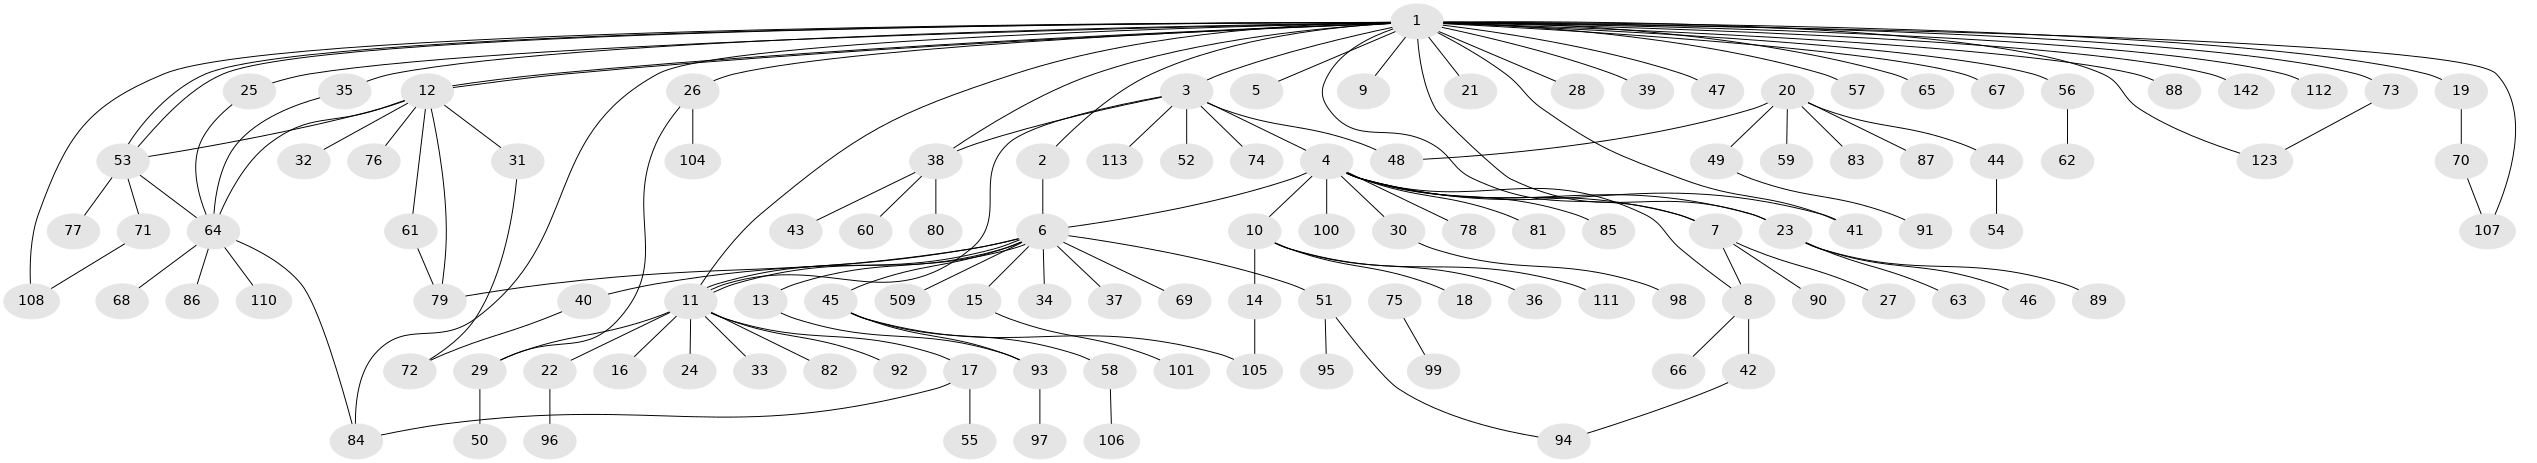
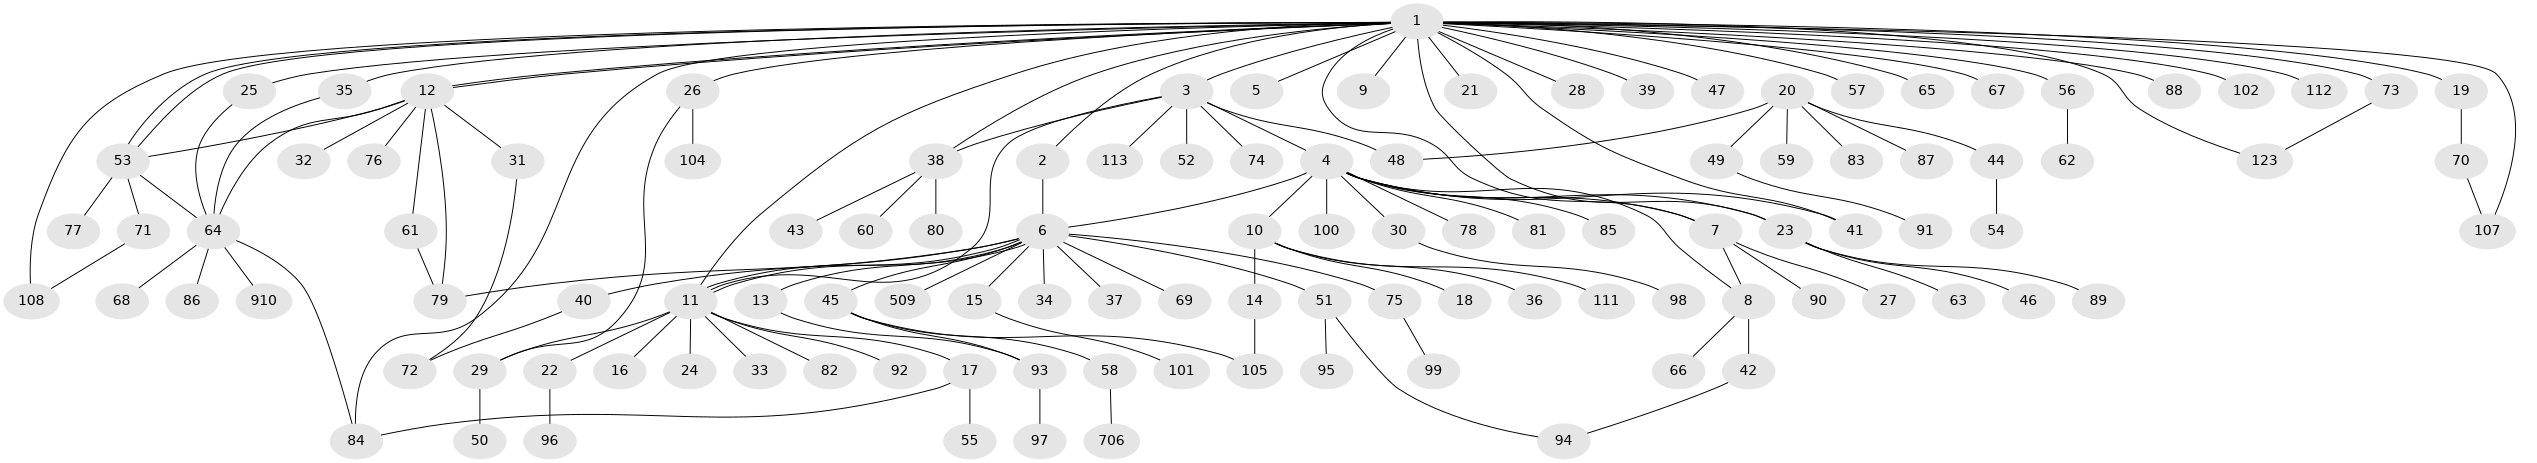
node "142": label "142" -> "102"
edge "6" -- "75": added
node "110": label "110" -> "910"
node "106": label "106" -> "706"
